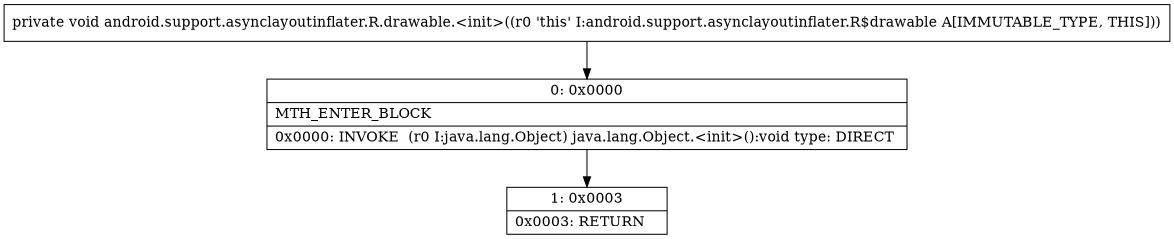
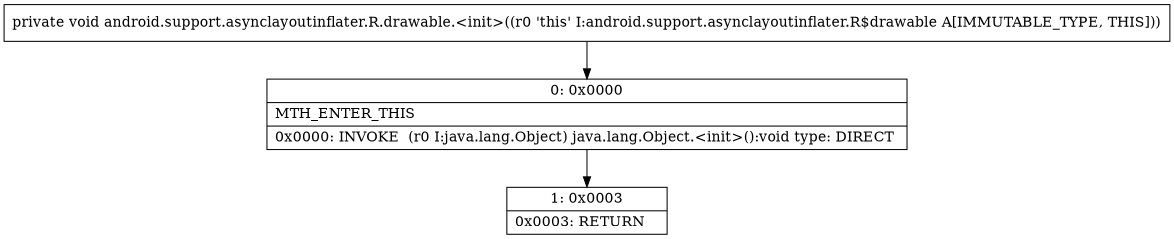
node "0: 0x0000": text "MTH_ENTER_BLOCK" -> "MTH_ENTER_THIS"
